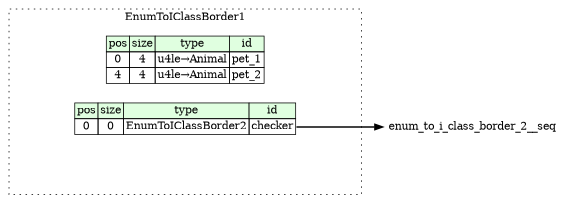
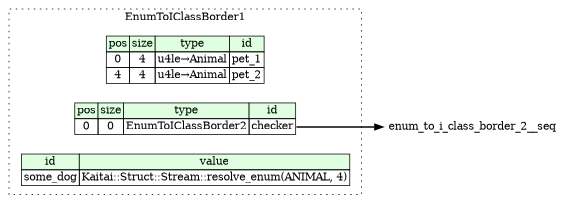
node "id": added
